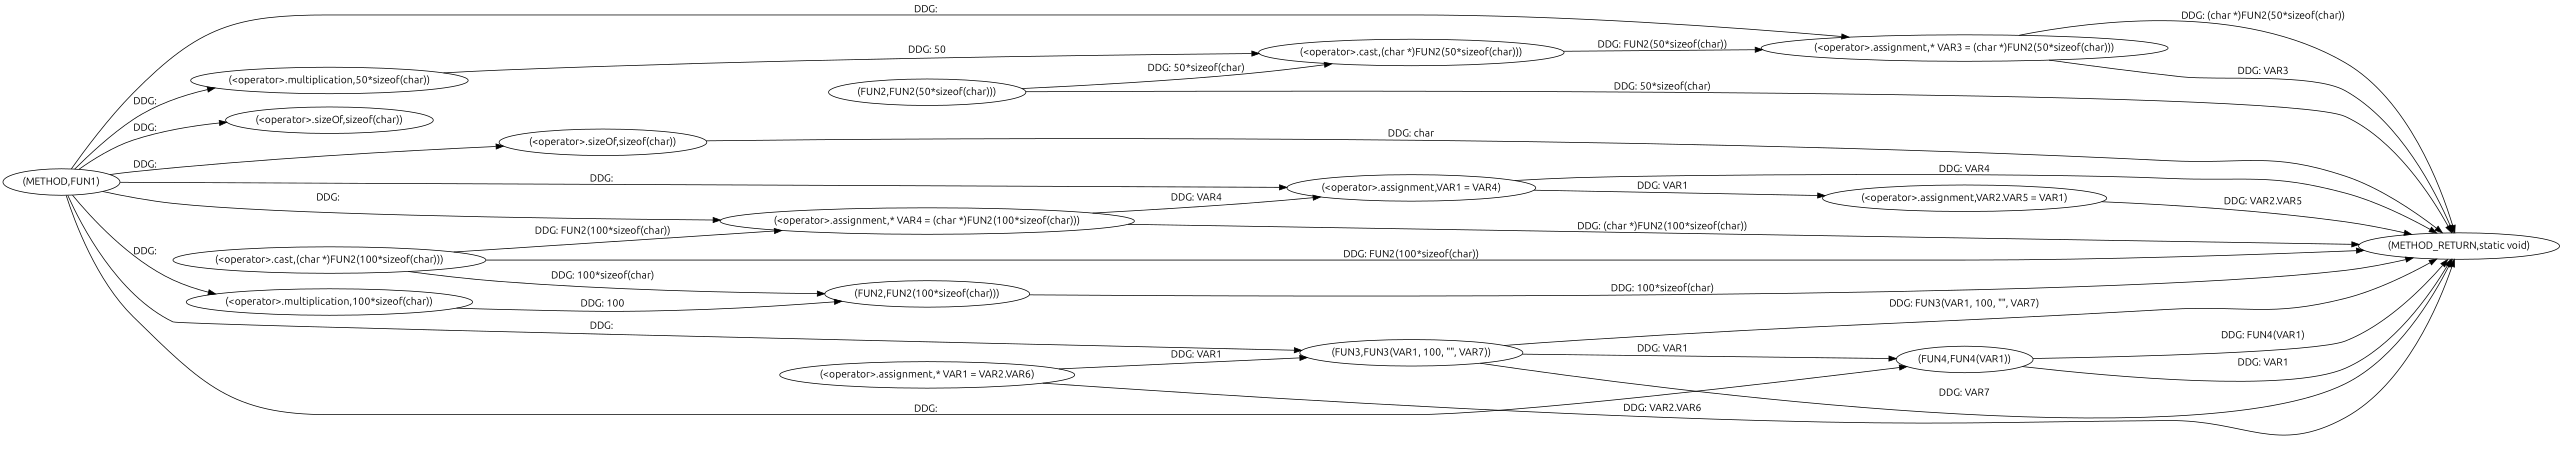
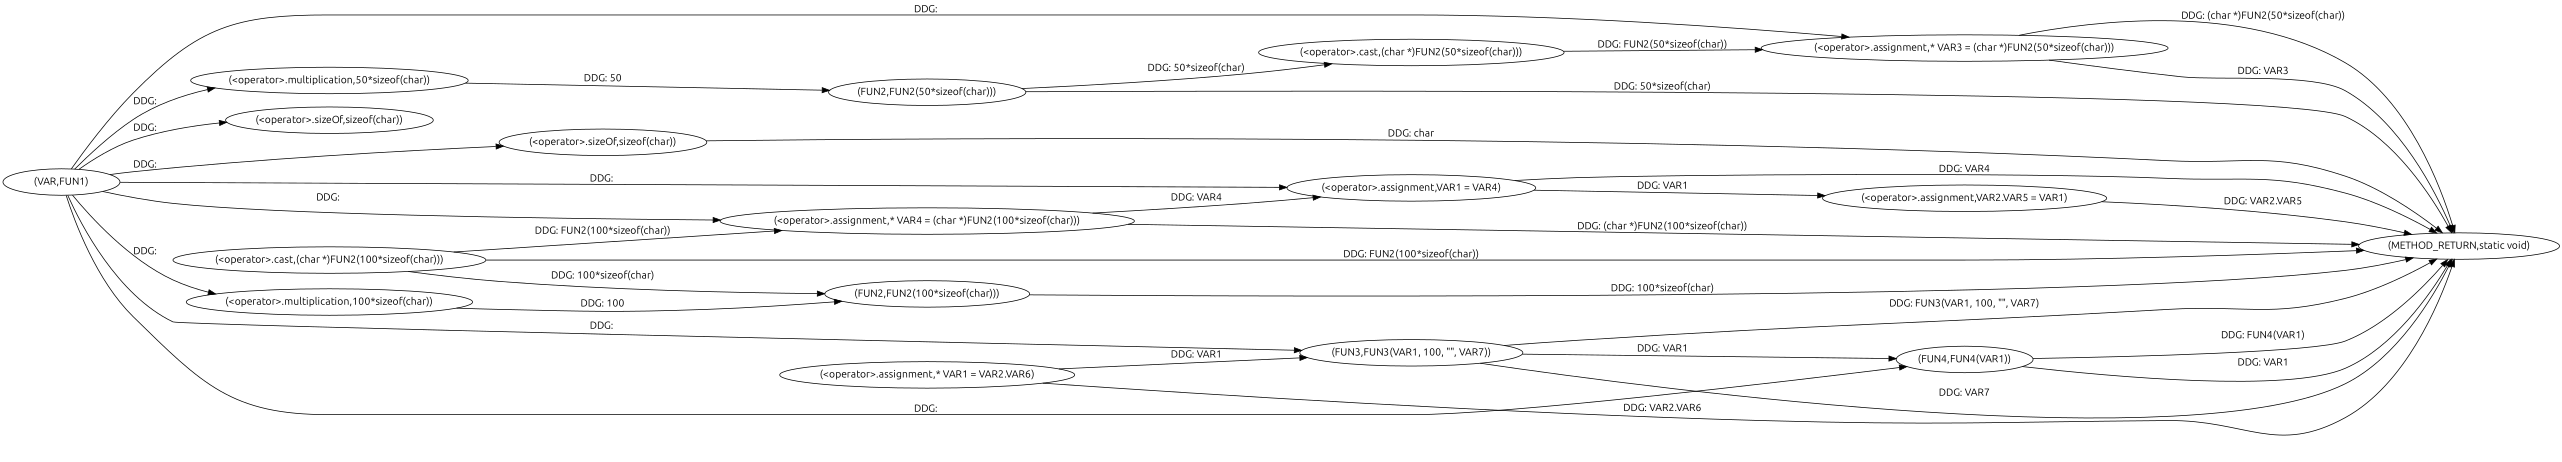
edge "(<operator>.multiplication,50*sizeof(char))" -> "(<operator>.cast,(char *)FUN2(50*sizeof(char)))": now "(<operator>.multiplication,50*sizeof(char))" -> "(FUN2,FUN2(50*sizeof(char)))"
node "(METHOD,FUN1)": label "(METHOD,FUN1)" -> "(VAR,FUN1)"
